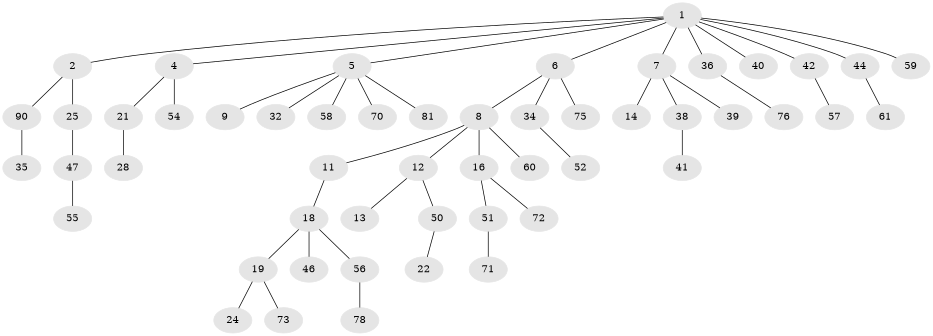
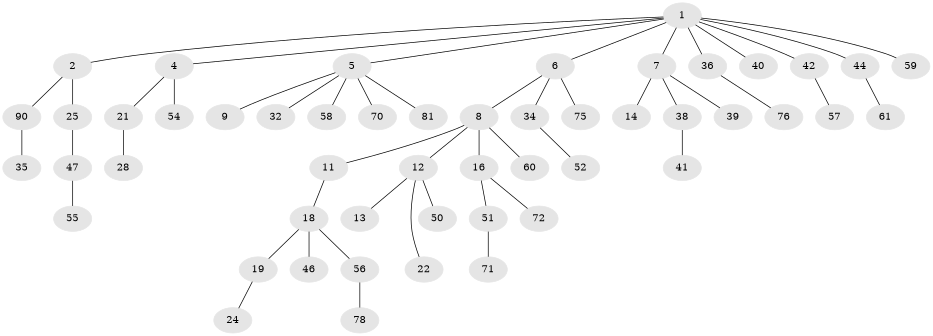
edge "50" -- "22": now "12" -- "22"
node "73": removed
